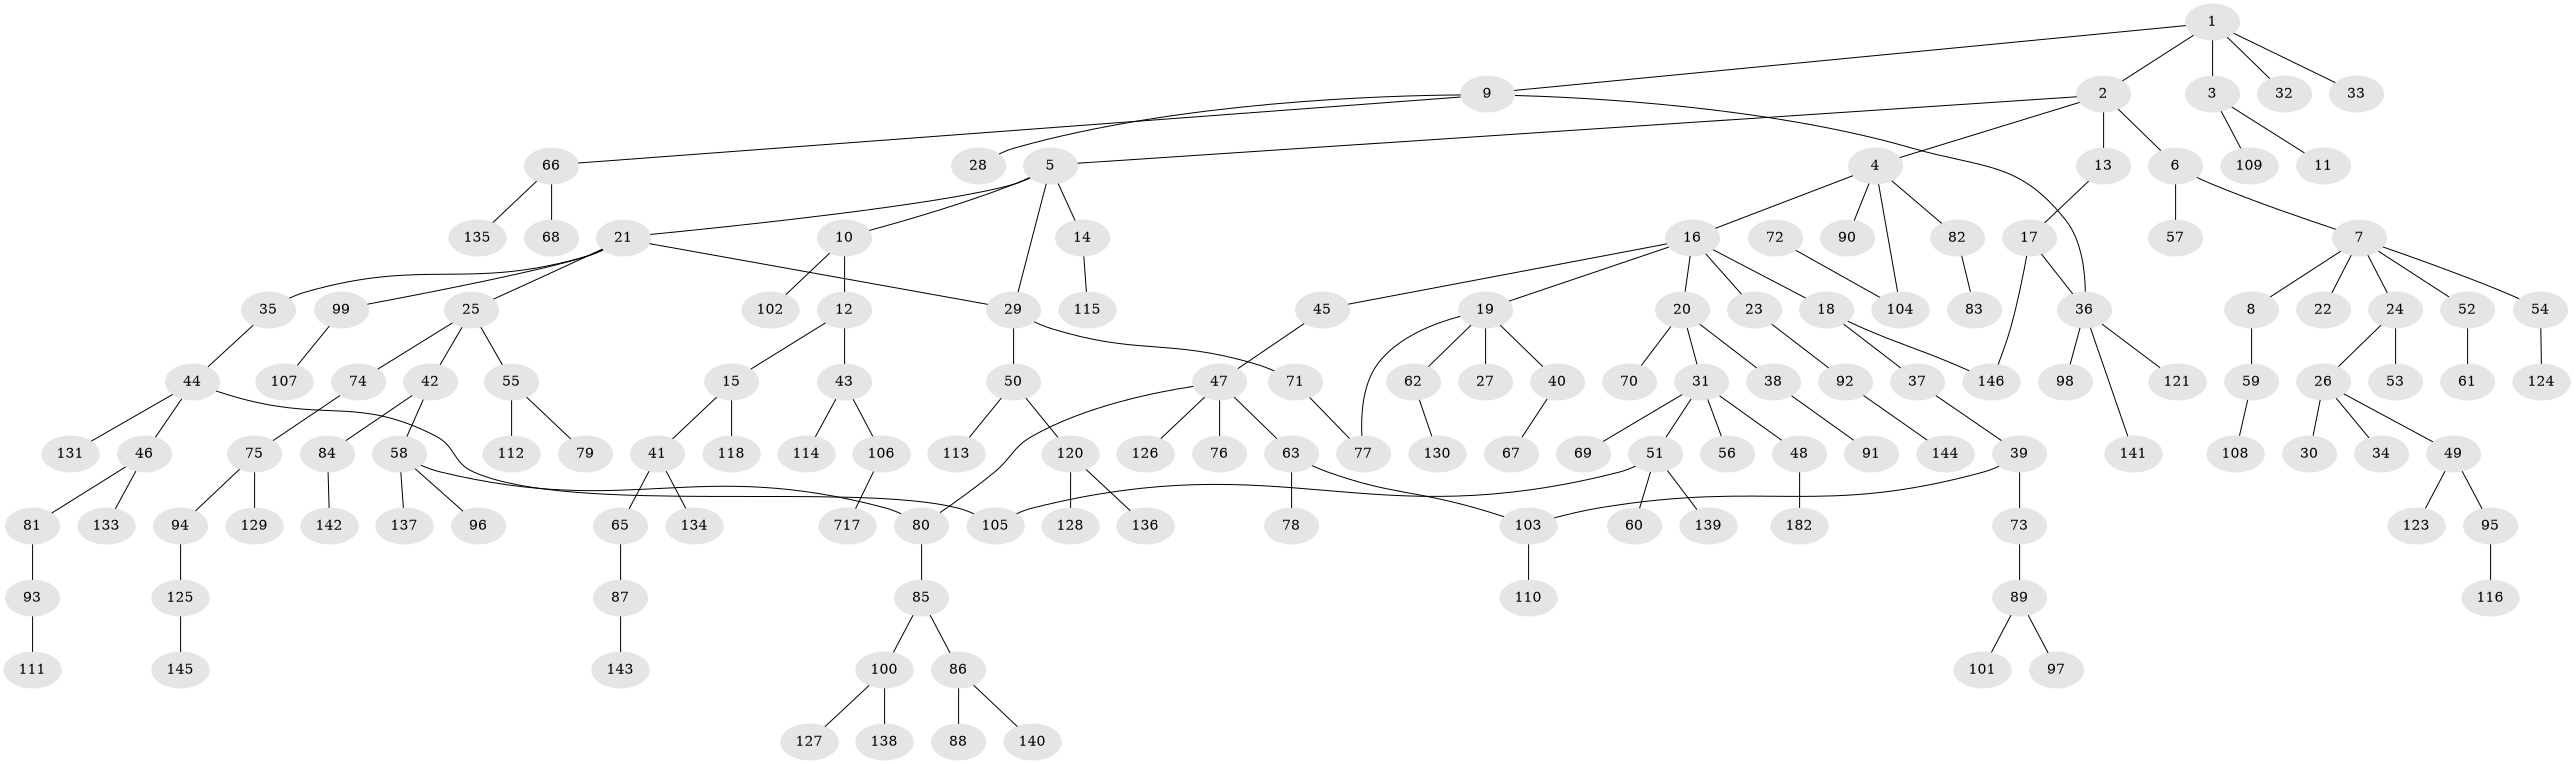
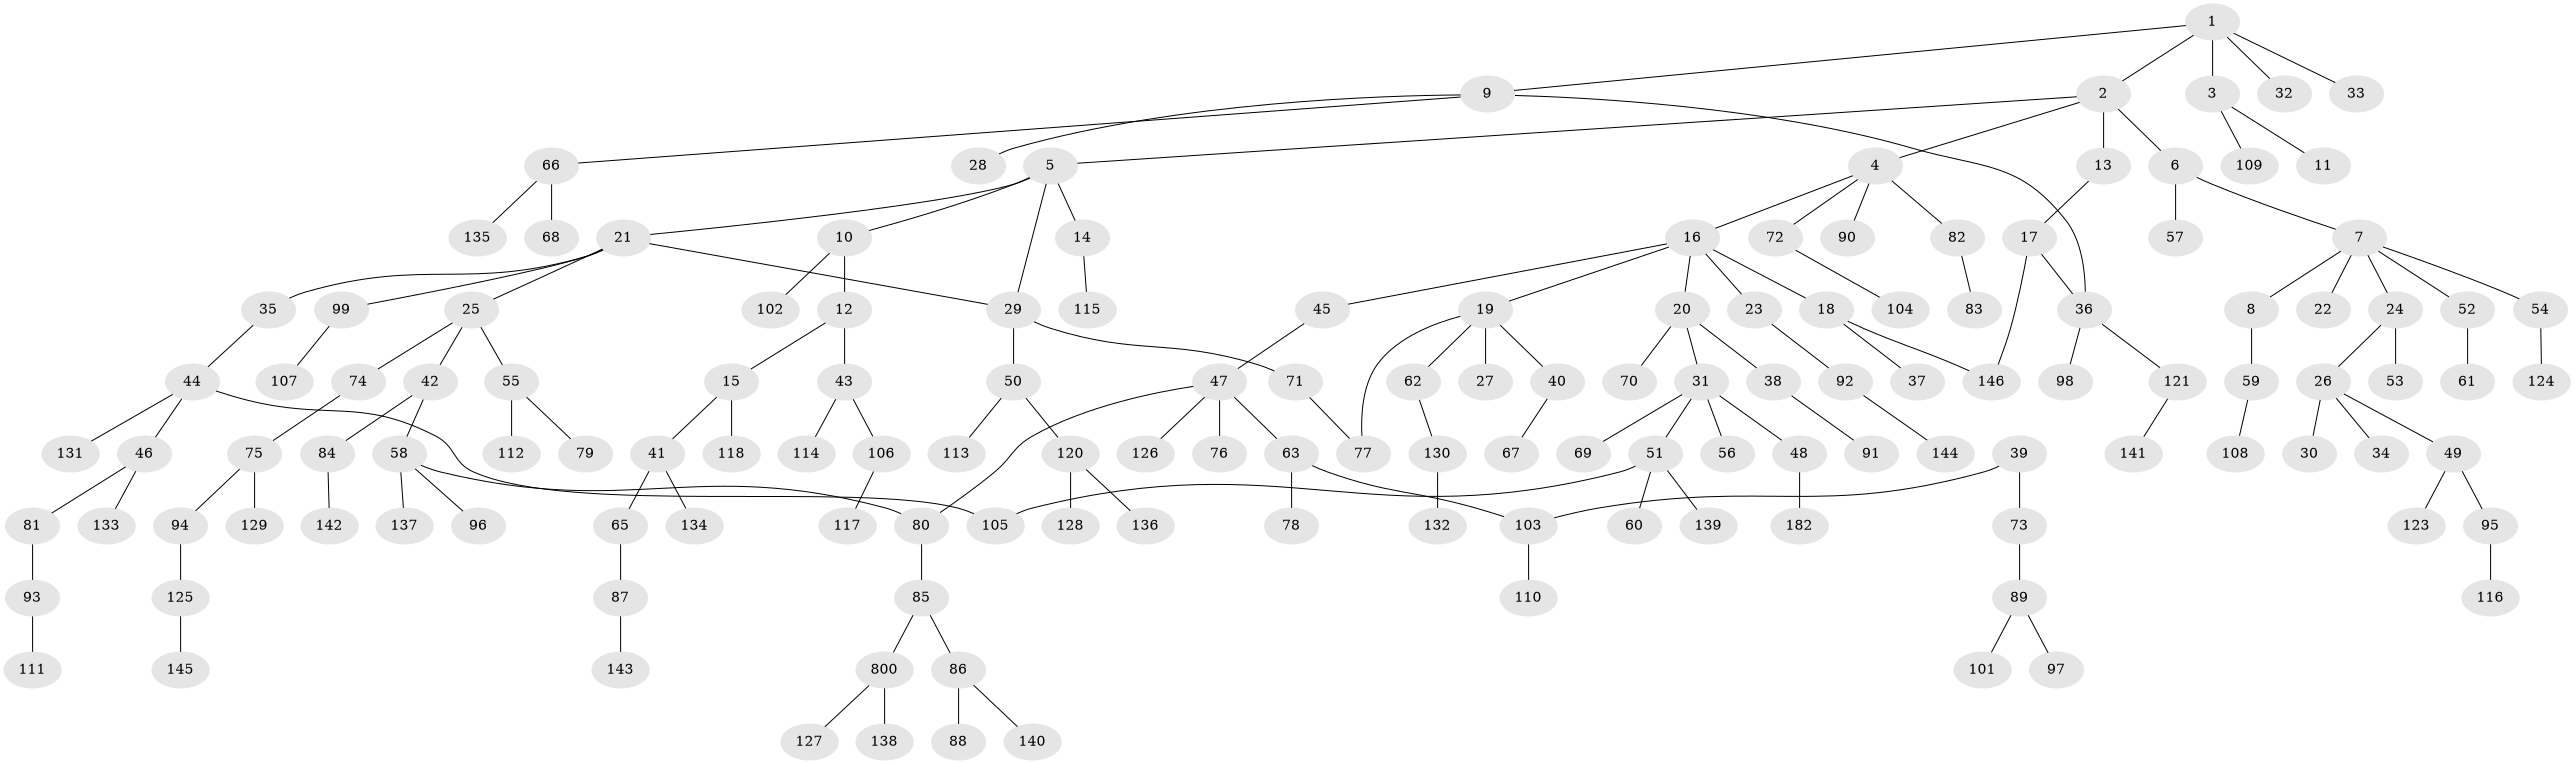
edge "4" -- "104": now "4" -- "72"
edge "36" -- "141": now "121" -- "141"
edge "37" -- "39": removed
node "717": label "717" -> "117"
node "132": added
node "100": label "100" -> "800"
